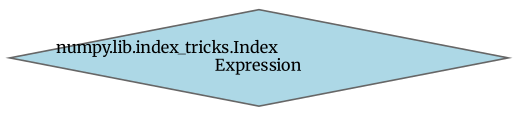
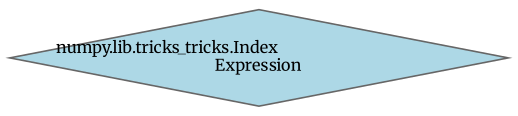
node "numpy.lib.index_tricks.Index Expression": label "numpy.lib.index_tricks.Index Expression" -> "numpy.lib.tricks_tricks.Index Expression"
